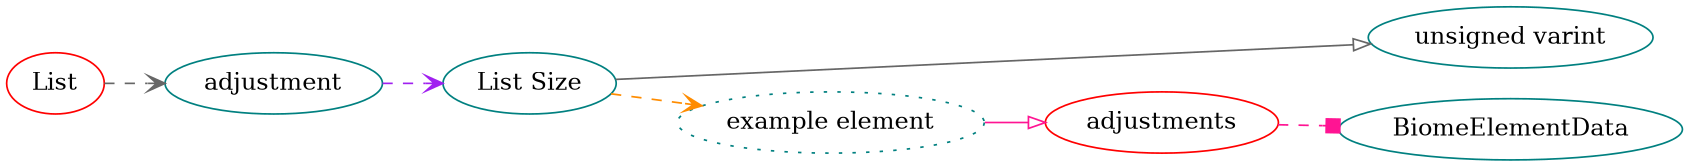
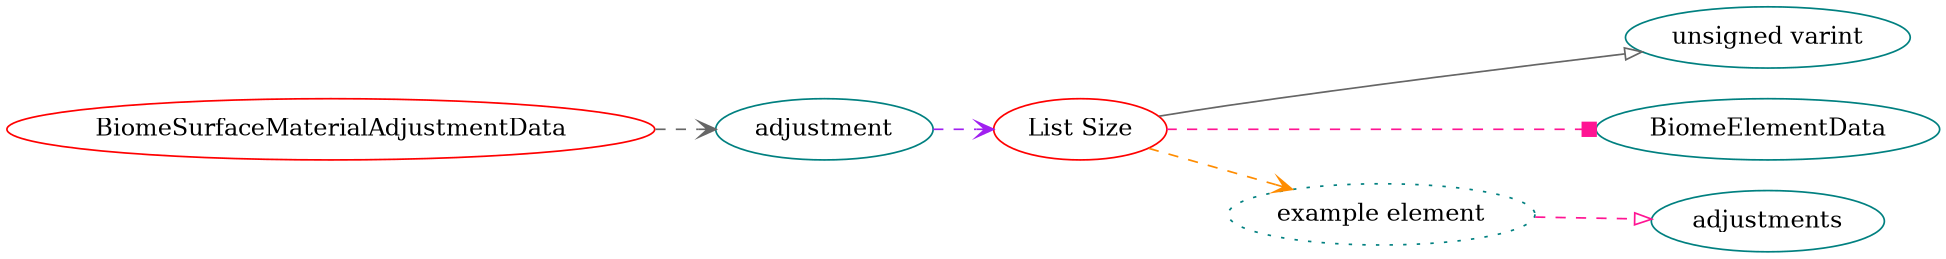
node "List": label "List" -> "BiomeSurfaceMaterialAdjustmentData"
node "List Size": color teal -> red
edge "example element" -> "adjustments": style solid -> dashed
node "adjustments": color red -> teal
edge "adjustments" -> "BiomeElementData": now "List Size" -> "BiomeElementData"
